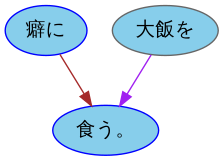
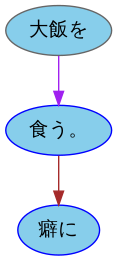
edge "癖に" -> "食う。": reversed
